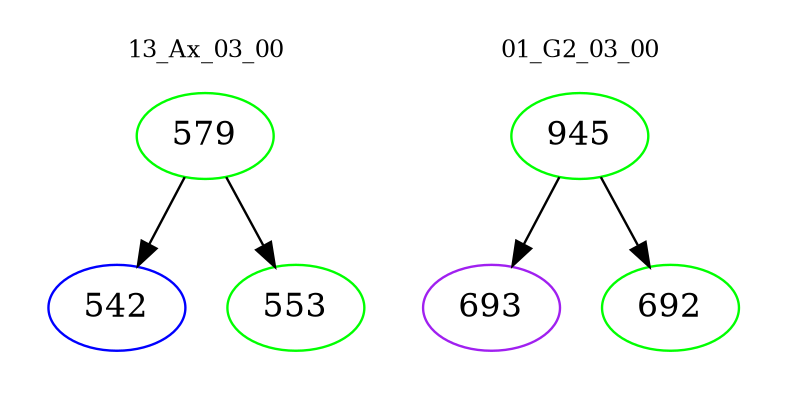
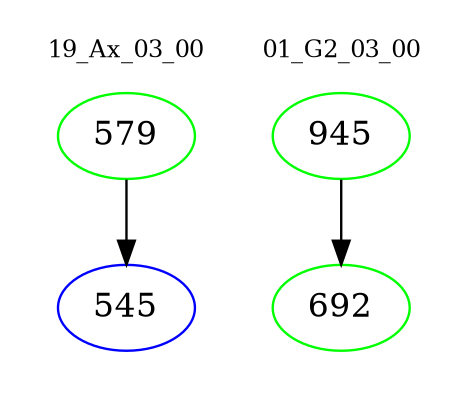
cluster "13_Ax_03_00": label "13_Ax_03_00" -> "19_Ax_03_00"
node "542": label "542" -> "545"
node "553": removed
node "693": removed
